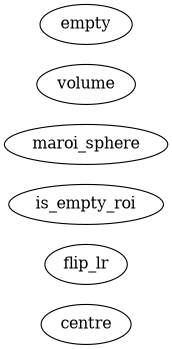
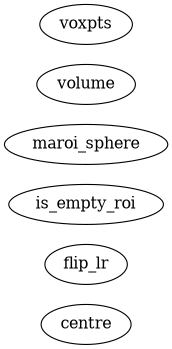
node "empty": label "empty" -> "voxpts"
